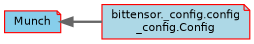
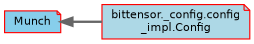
node "bittensor._config.config _config.Config": label "bittensor._config.config _config.Config" -> "bittensor._config.config _impl.Config"
